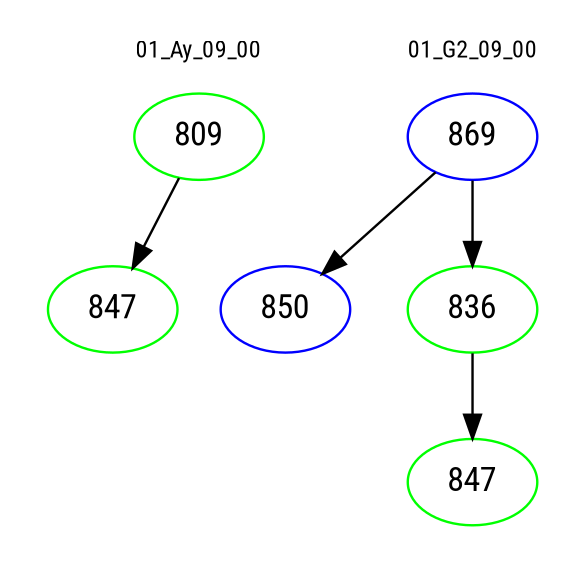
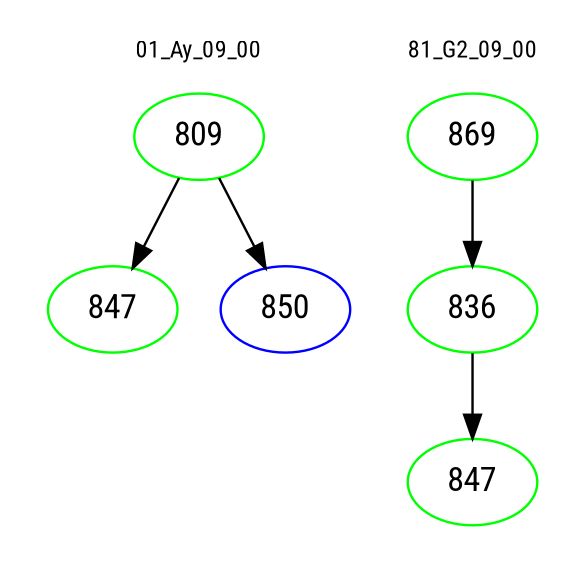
cluster "01_G2_09_00": label "01_G2_09_00" -> "81_G2_09_00"
node "869": color blue -> green
edge "869" -> "850": now "809" -> "850"
